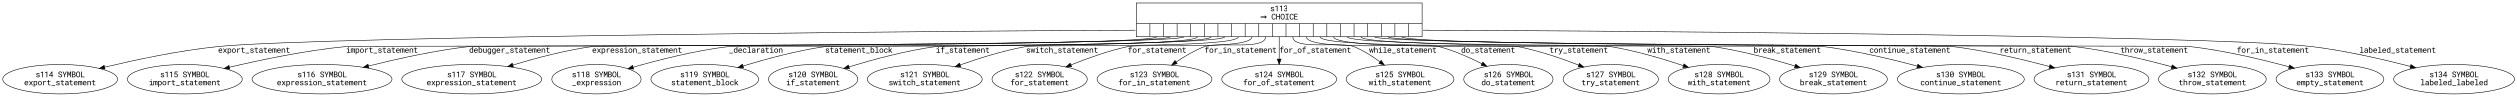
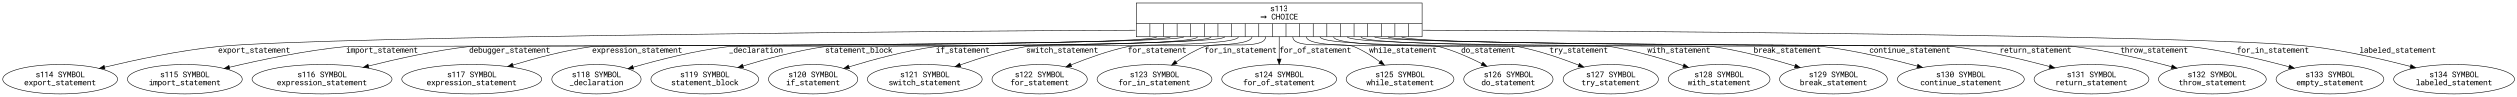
node "s118 SYMBOL _expression": label "s118 SYMBOL _expression" -> "s118 SYMBOL _declaration"
node "s125 SYMBOL with_statement": label "s125 SYMBOL with_statement" -> "s125 SYMBOL while_statement"
node "s134 SYMBOL labeled_labeled": label "s134 SYMBOL labeled_labeled" -> "s134 SYMBOL labeled_statement"
